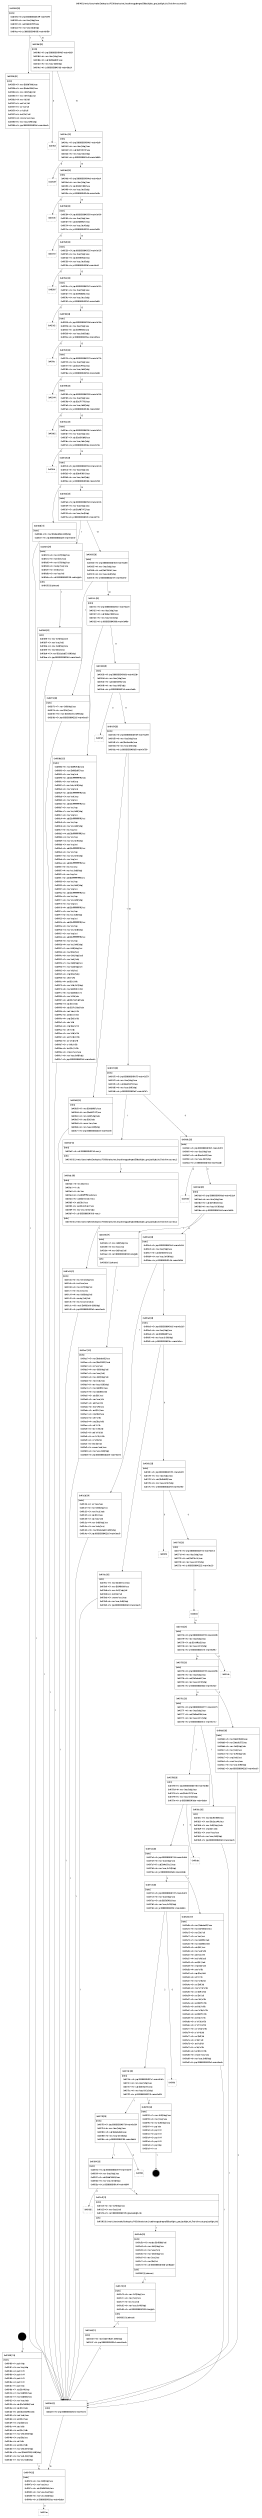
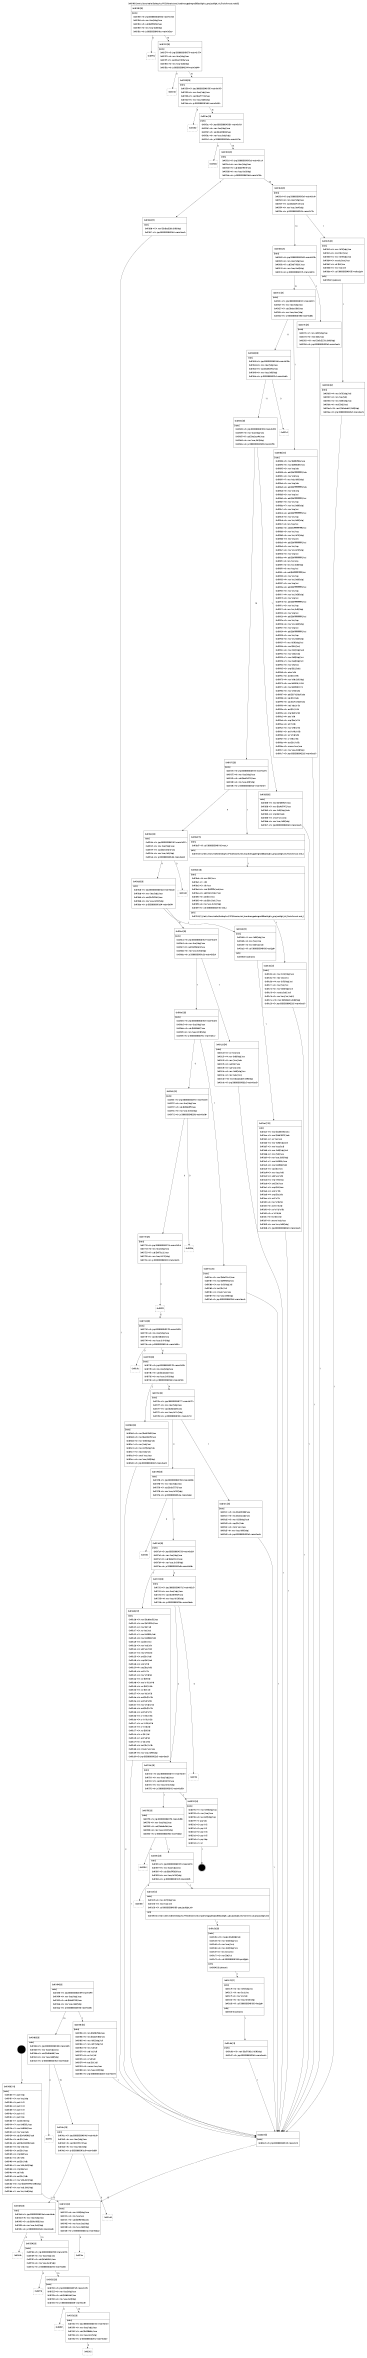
edge "0x40153c [28]" -> "0x401558 [28]": removed, label "15"
